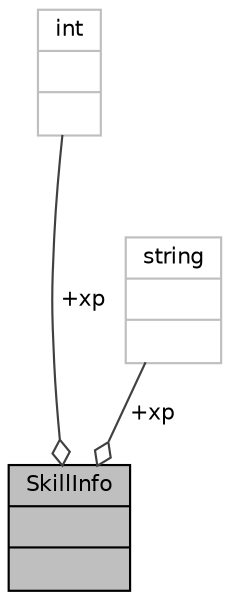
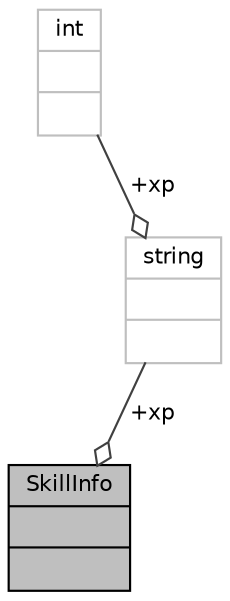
edge "int" -> "SkillInfo": now "int" -> "string"
